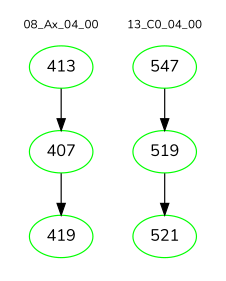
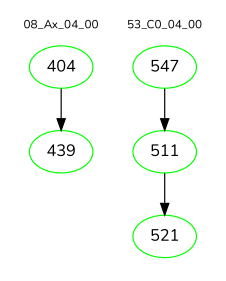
cluster "13_C0_04_00": label "13_C0_04_00" -> "53_C0_04_00"
node "413": removed
node "407": label "407" -> "404"
node "519": label "519" -> "511"
node "419": label "419" -> "439"
